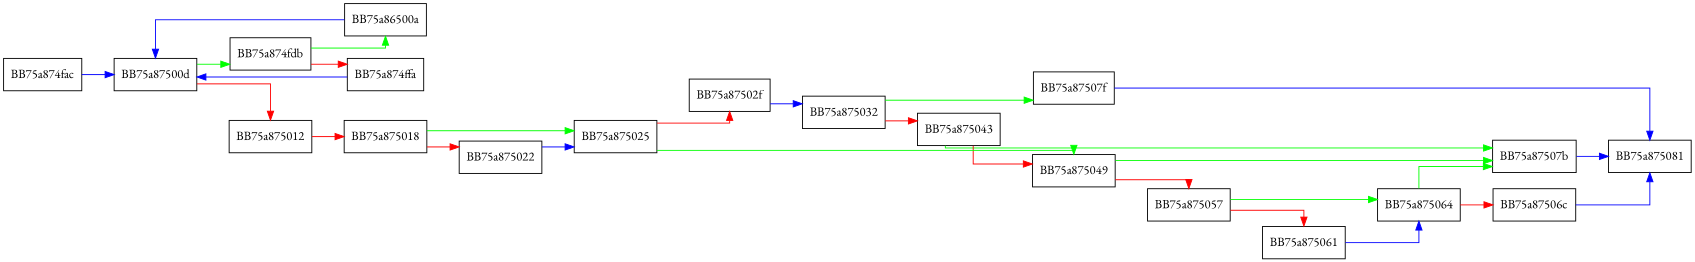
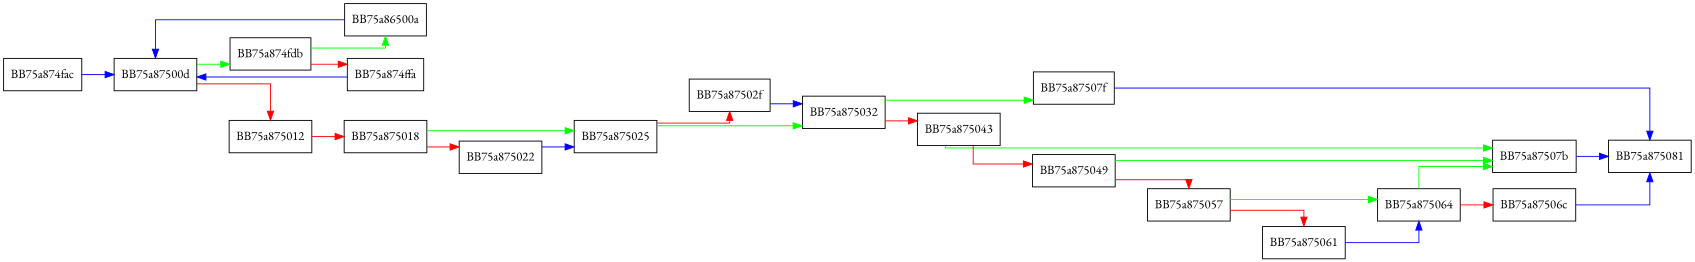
edge "BB75a875025" -> "BB75a875049": now "BB75a875025" -> "BB75a875032"
